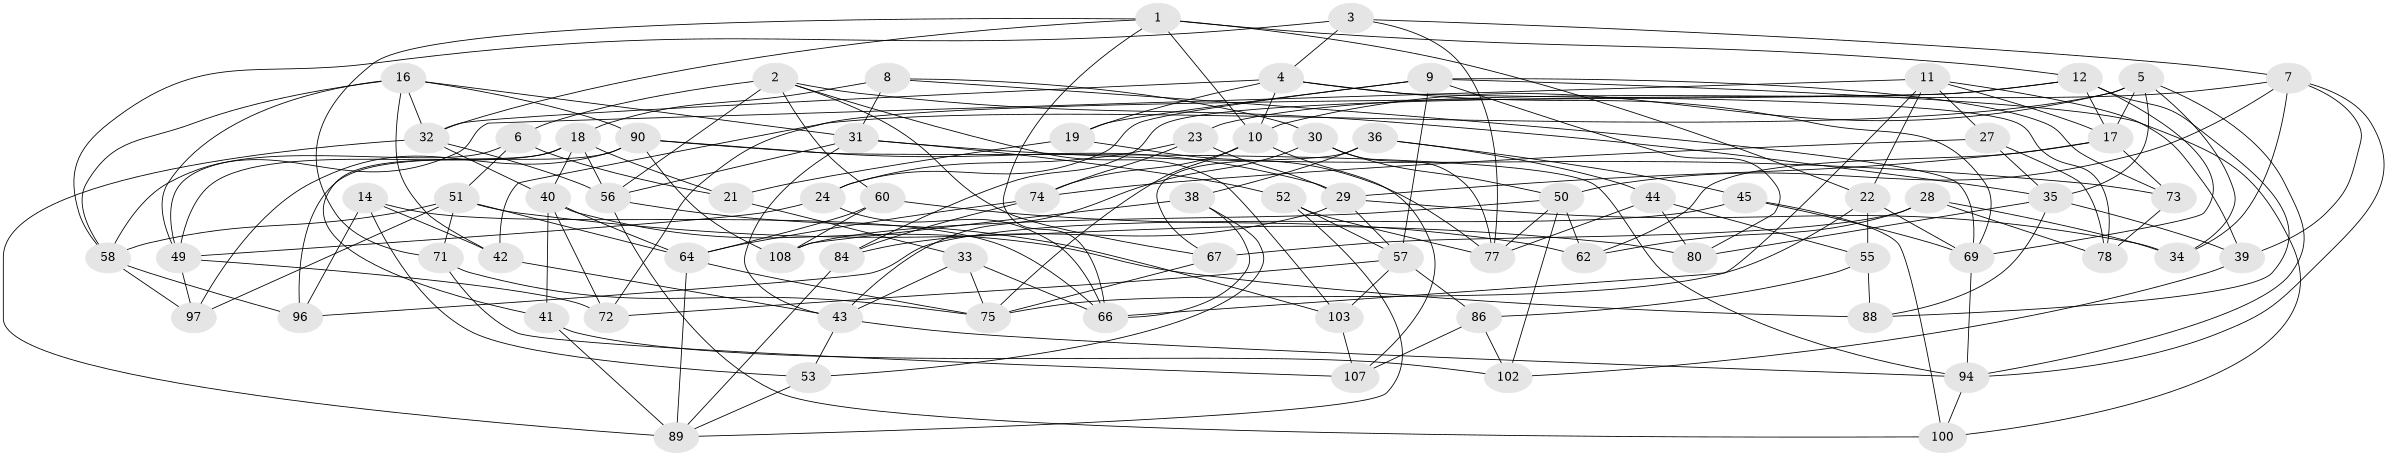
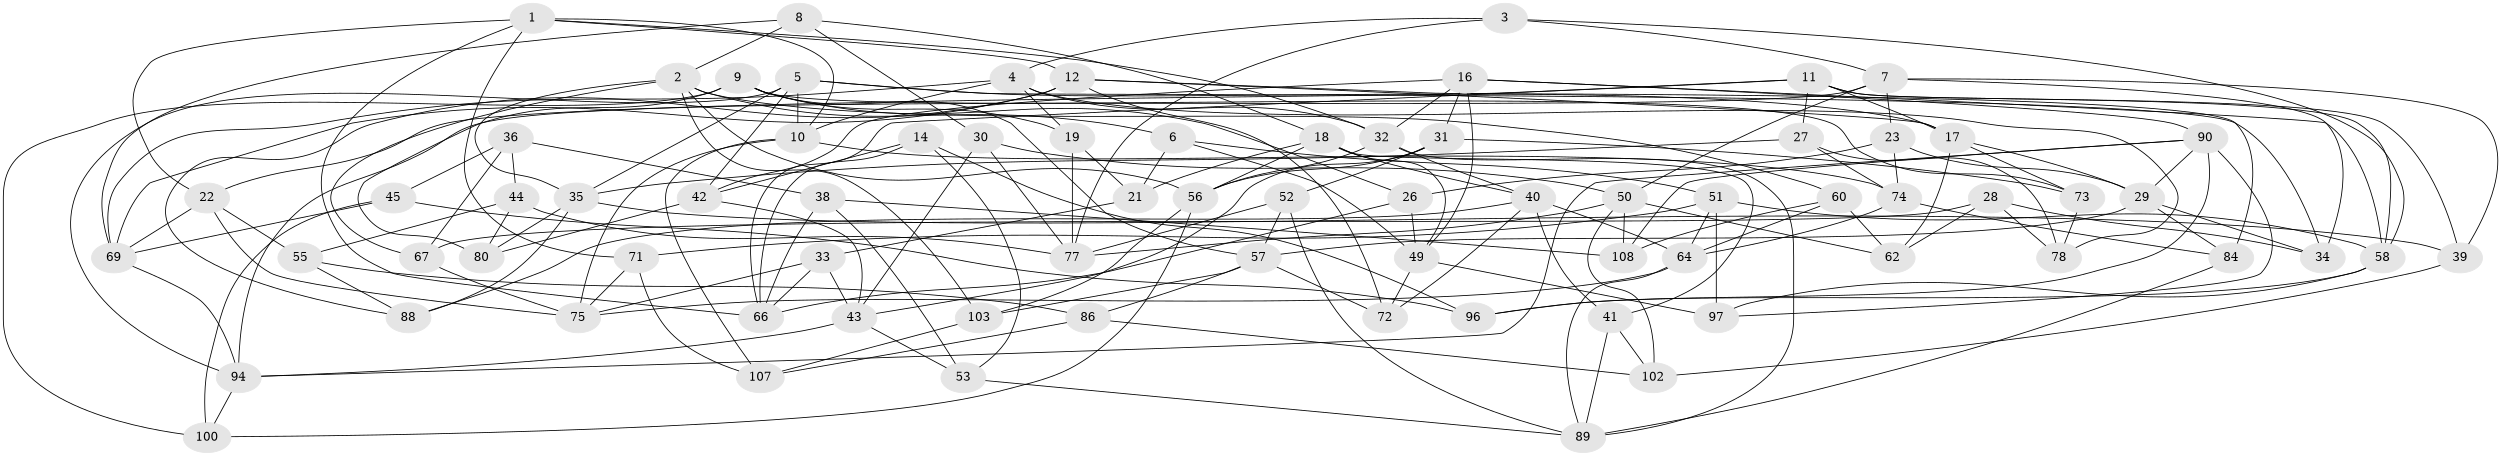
edge "8" -- "31": now "8" -- "2"
node "24": label "24" -> "26"
edge "51" -- "80": now "42" -- "80"
